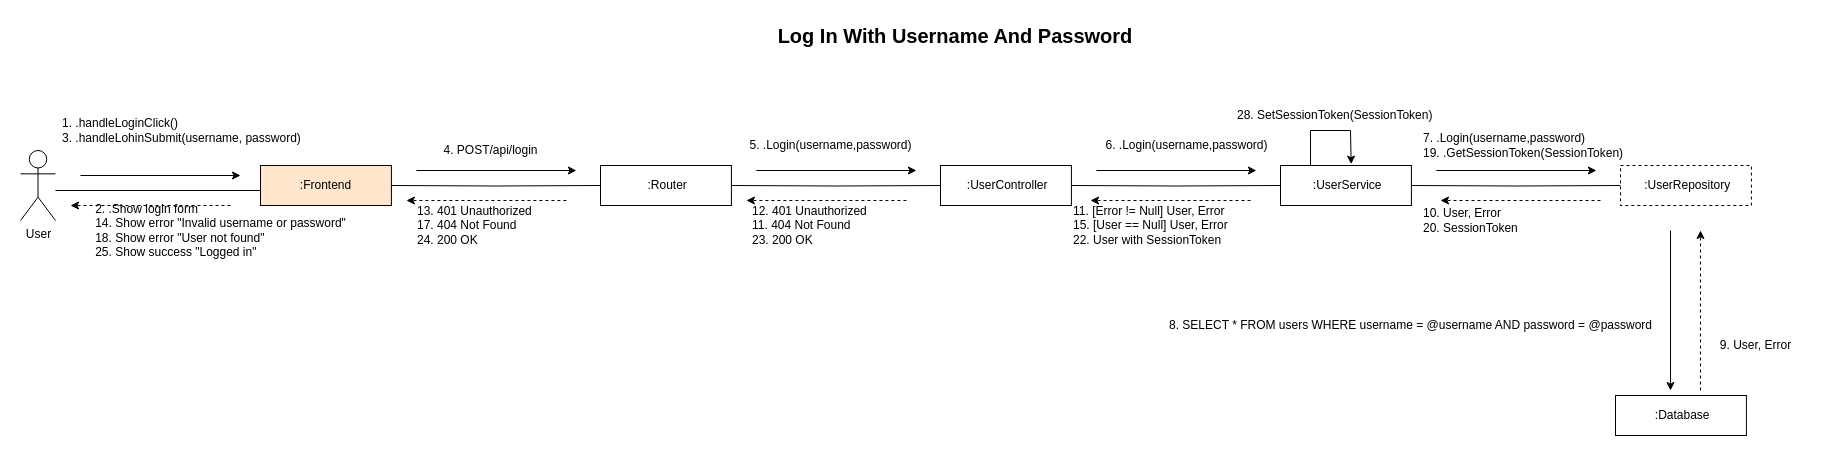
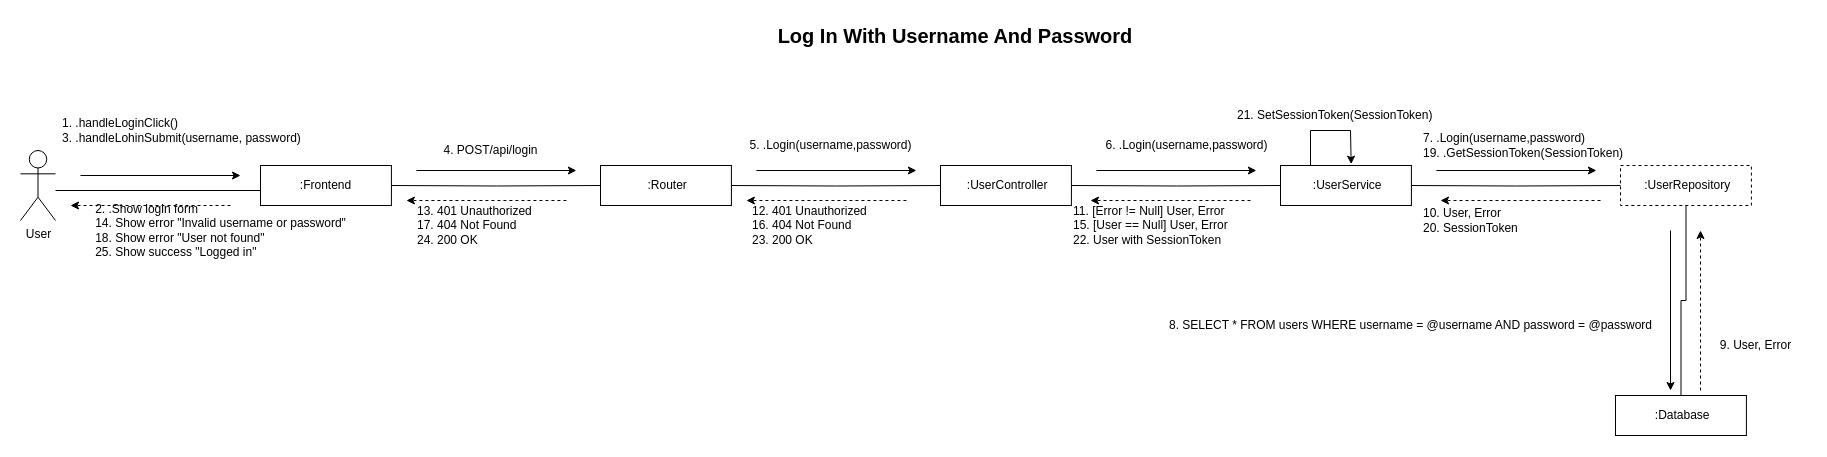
node "28. SetSessionToken(SessionToken)": label "28. SetSessionToken(SessionToken)" -> "21. SetSessionToken(SessionToken)"
node ":Frontend": fillcolor #ffe6cc -> #ffffff
node "12. 401 Unauthorized 11. 404 Not Found 23. 200 OK": label "12. 401 Unauthorized 11. 404 Not Found 23. 200 OK" -> "12. 401 Unauthorized 16. 404 Not Found 23. 200 OK"
edge ":UserRepository" -- ":Database": added
